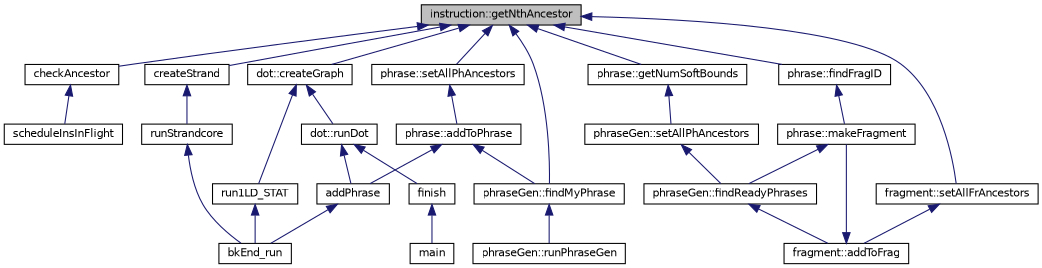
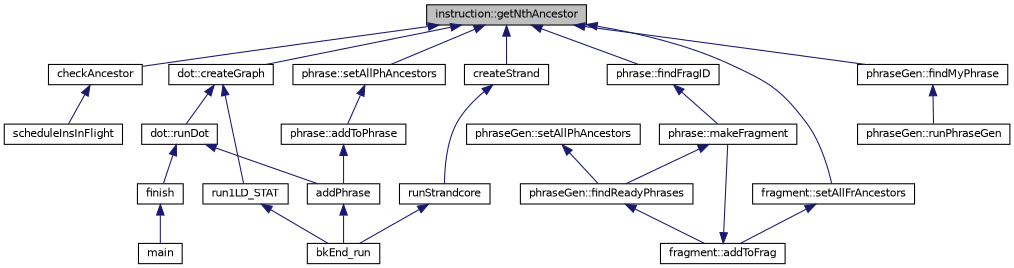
node "phrase::getNumSoftBounds": removed
edge "phraseGen::findMyPhrase" -> "phrase::addToPhrase": removed
